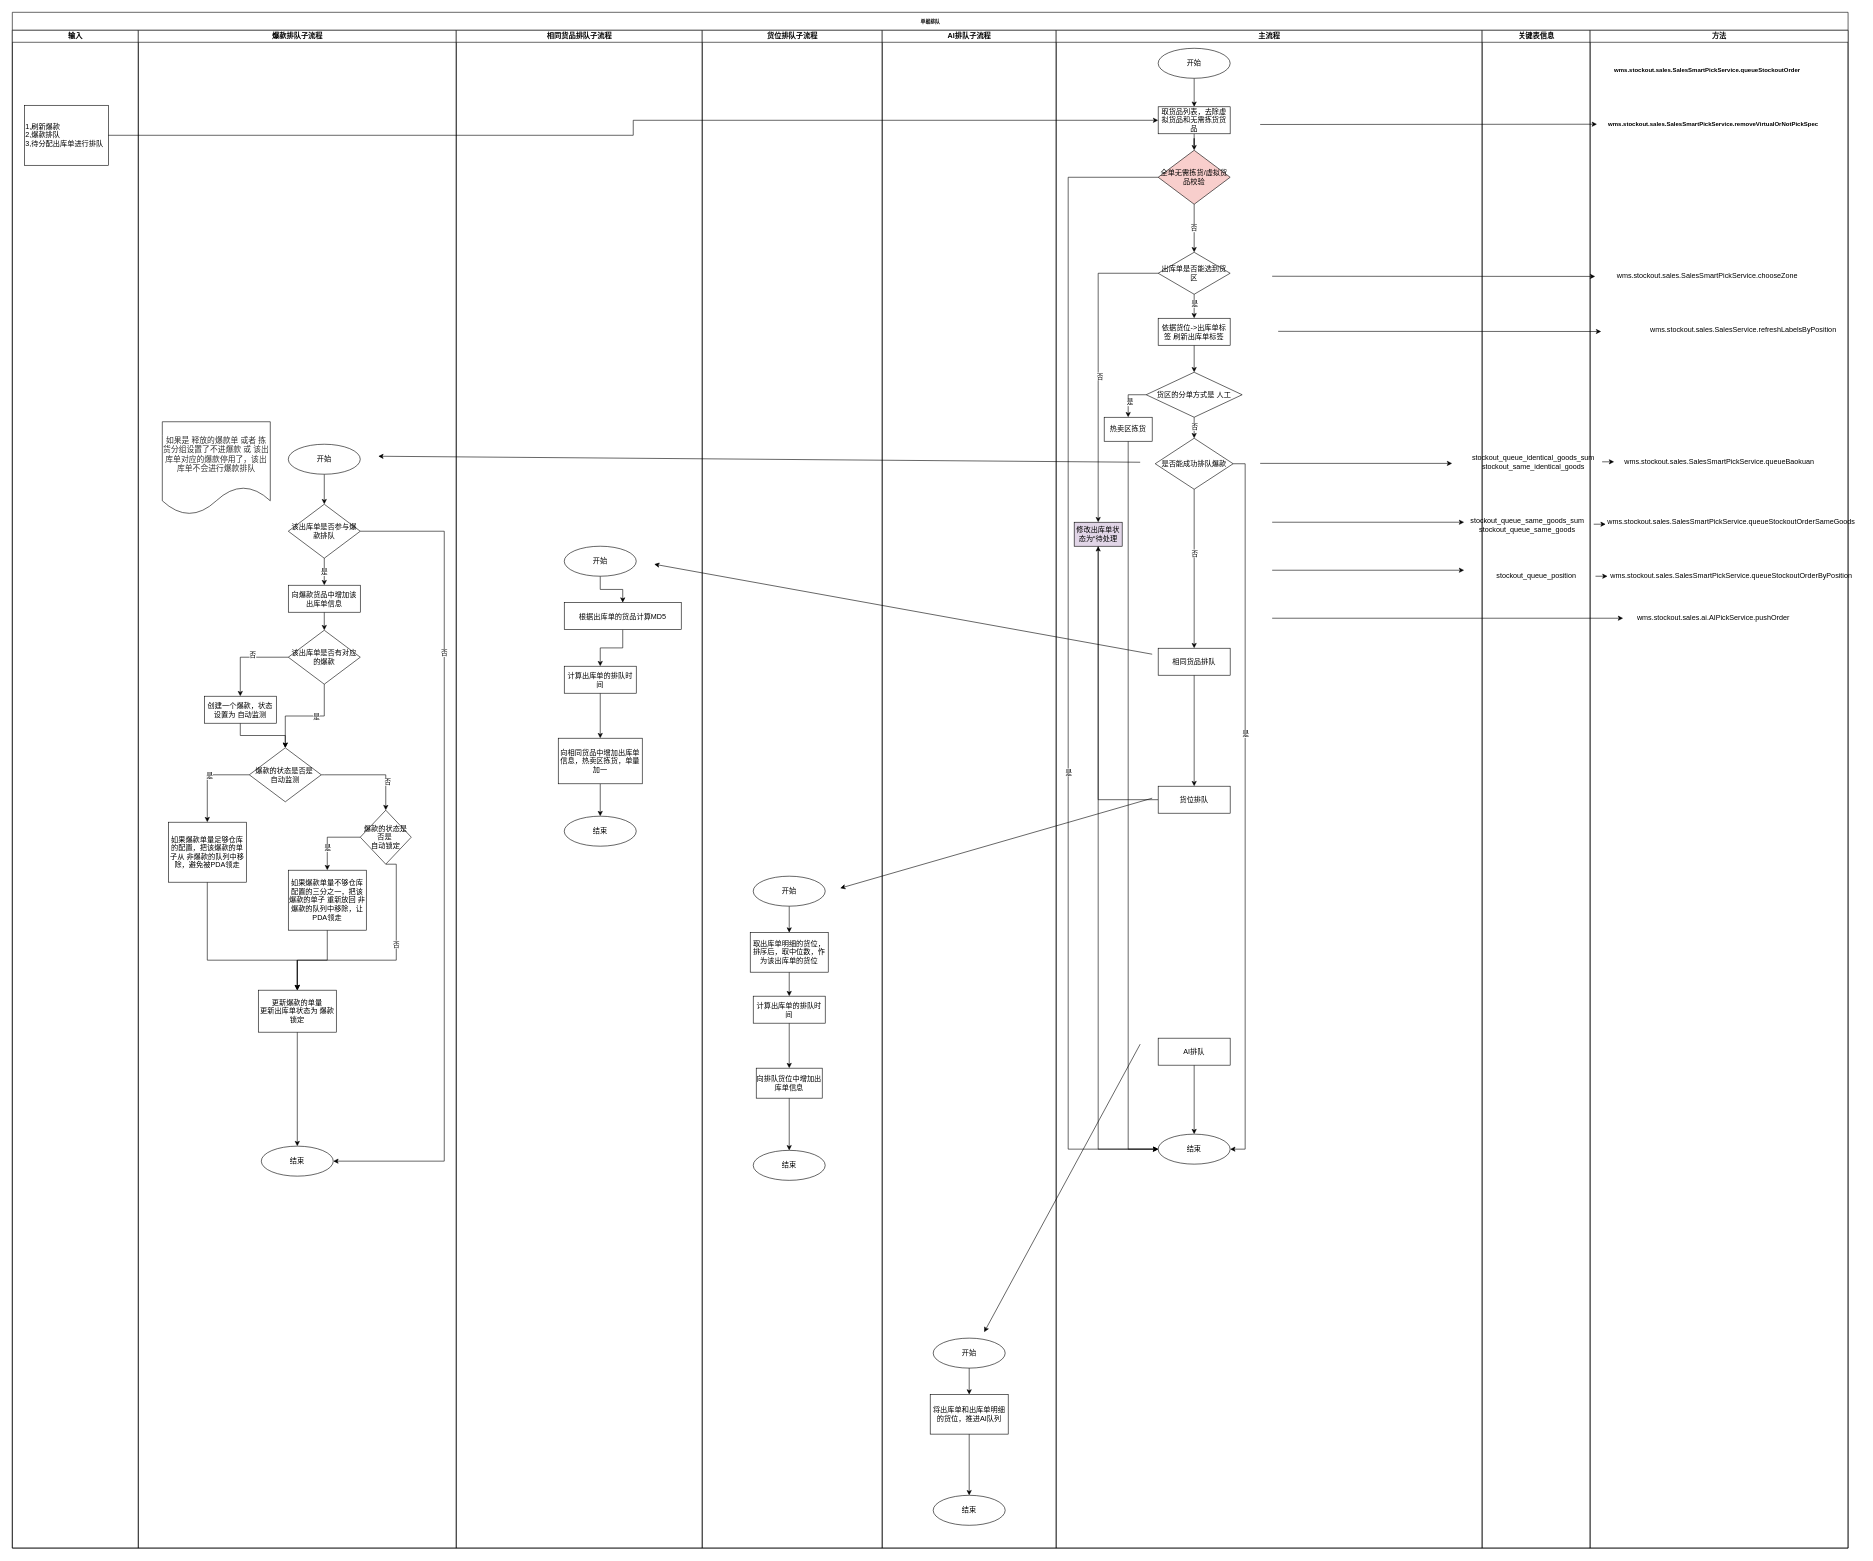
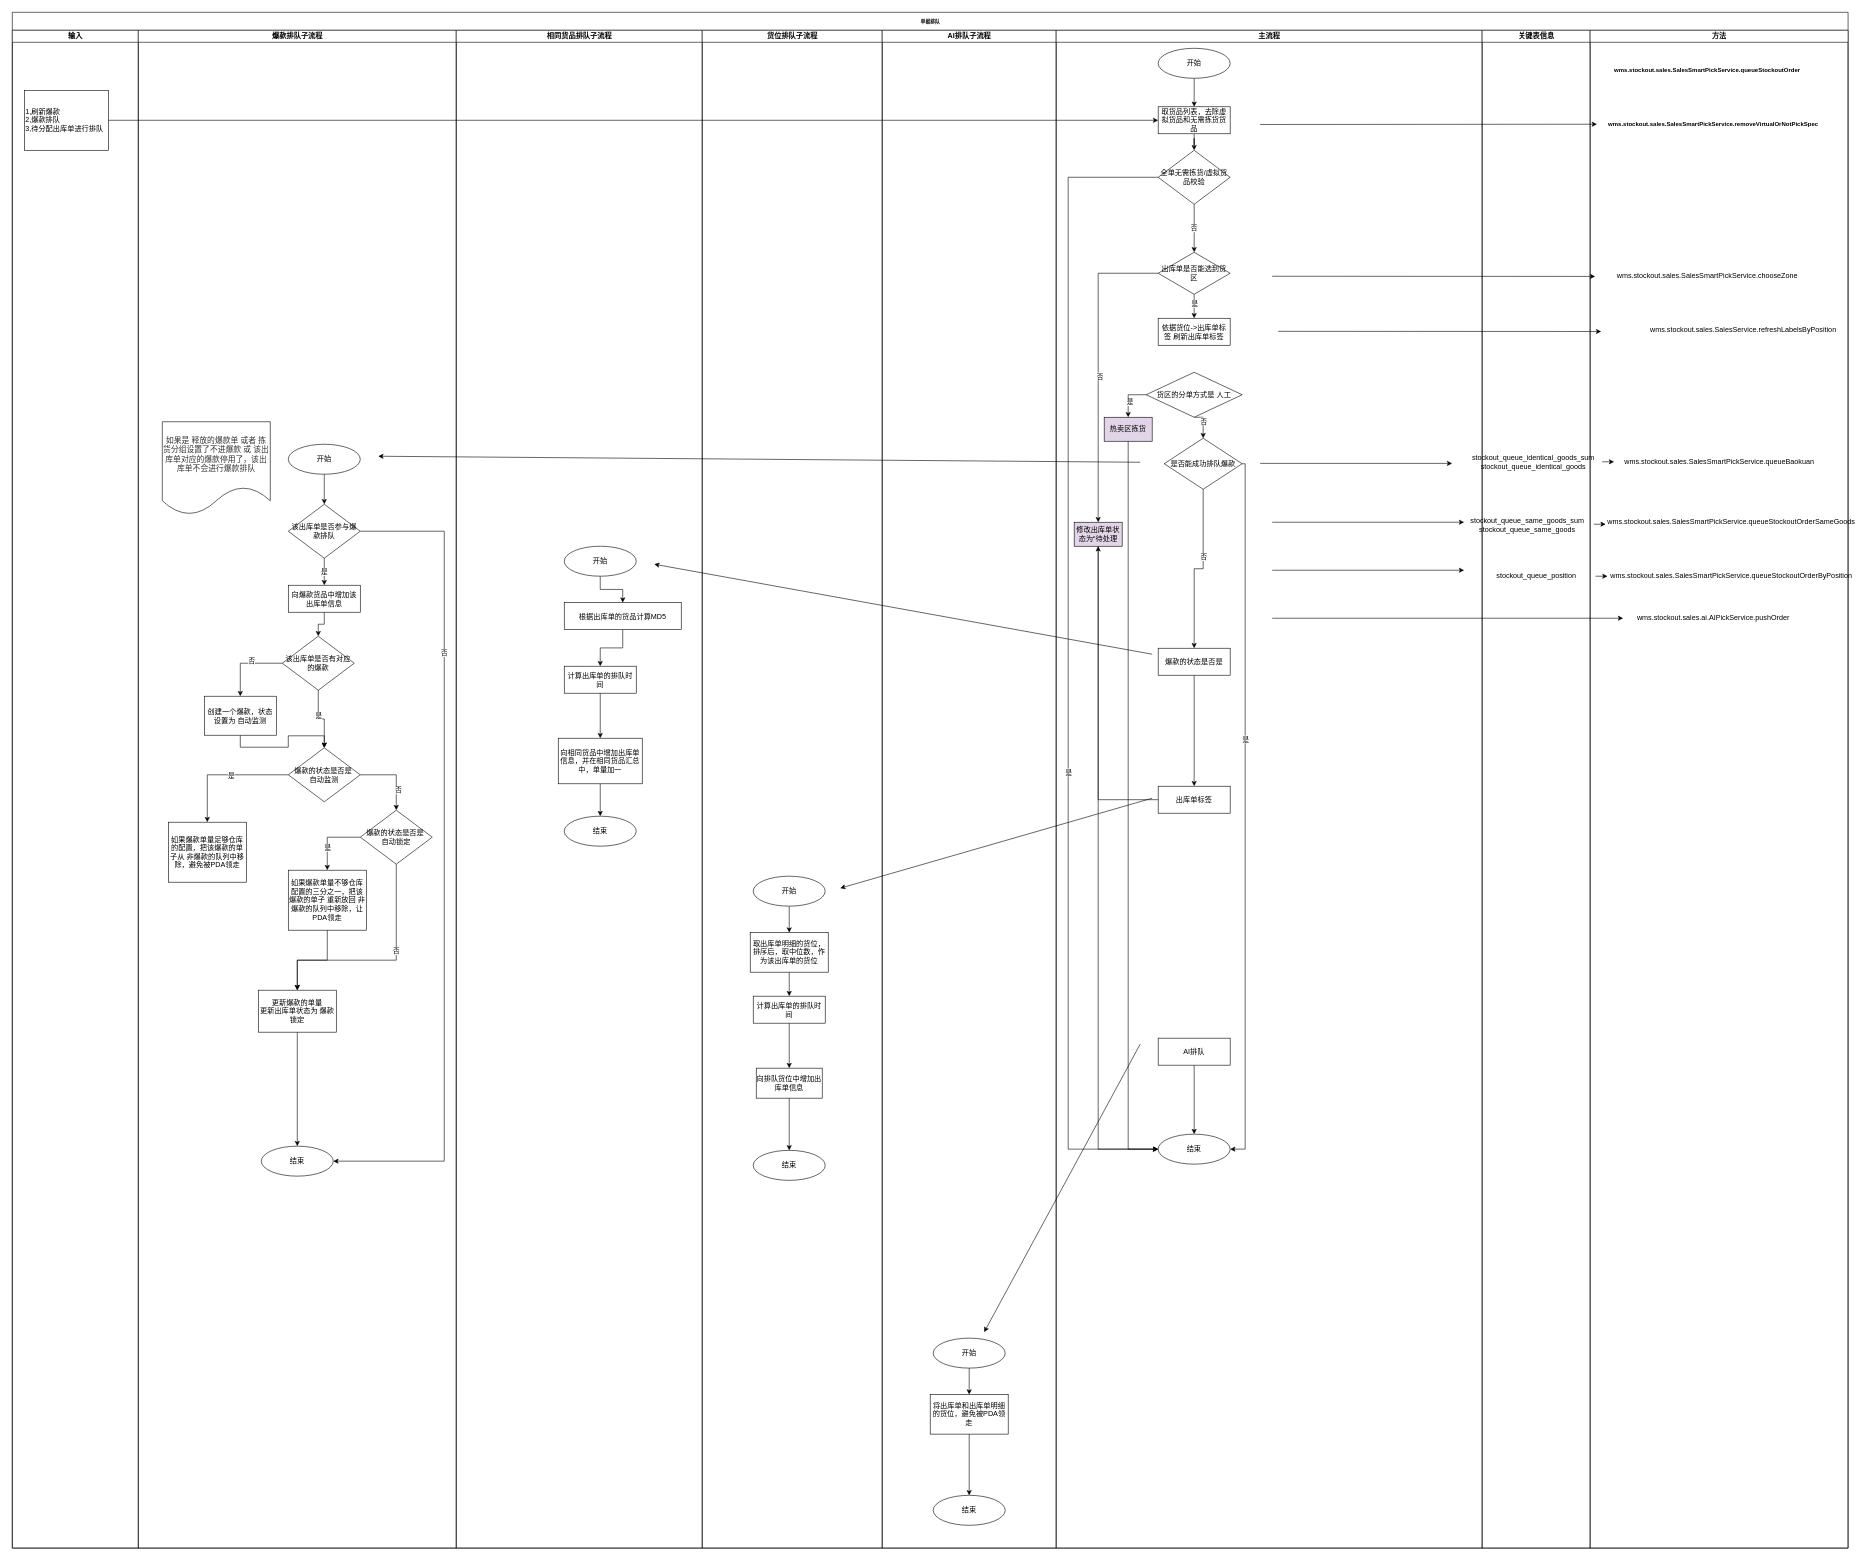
node "1,刷新爆款 2,爆款排队 3,待分配出库单进行排队": moved (66, 135) -> (66, 120)
node "全单无需拣货/虚拟货品校验": fillcolor #f8cecc -> #ffffff
edge "依据货位->出库单标签 刷新出库单标签" -> "货区的分单方式是 人工": removed
node "热卖区拣货": fillcolor #ffffff -> #e1d5e7
node "stockout_queue_identical_goods_sum stockout_same_identical_goods": label "stockout_queue_identical_goods_sum stockout_same_identical_goods" -> "stockout_queue_identical_goods_sum stockout_queue_identical_goods"
node "是否能成功排队爆款": moved (1194, 464) -> (1203, 464)
node "该出库单是否有对应的爆款": moved (324, 657) -> (318, 663)
node "相同货品排队": label "相同货品排队" -> "爆款的状态是否是"
node "创建一个爆款，状态设置为 自动监测": size 72x27 -> 72x39
node "向相同货品中增加出库单信息，热卖区拣货，单量加一": label "向相同货品中增加出库单信息，热卖区拣货，单量加一" -> "向相同货品中增加出库单信息，并在相同货品汇总中，单量加一"
node "爆款的状态是否是 自动监测": moved (285, 775) -> (324, 775)
node "货位排队": label "货位排队" -> "出库单标签"
node "爆款的状态是否是 自动锁定": size 51x54 -> 72x54
edge "如果爆款单量足够仓库的配置，把该爆款的单子从 非爆款的队列中移除，避免被PDA领走" -> "更新爆款的单量 更新出库单状态为 爆款锁定": removed
node "将出库单和出库单明细的货位，推进AI队列": label "将出库单和出库单明细的货位，推进AI队列" -> "将出库单和出库单明细的货位，避免被PDA领走"
